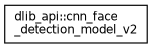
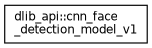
node "dlib_api::cnn_face _detection_model_v2": label "dlib_api::cnn_face _detection_model_v2" -> "dlib_api::cnn_face _detection_model_v1"
